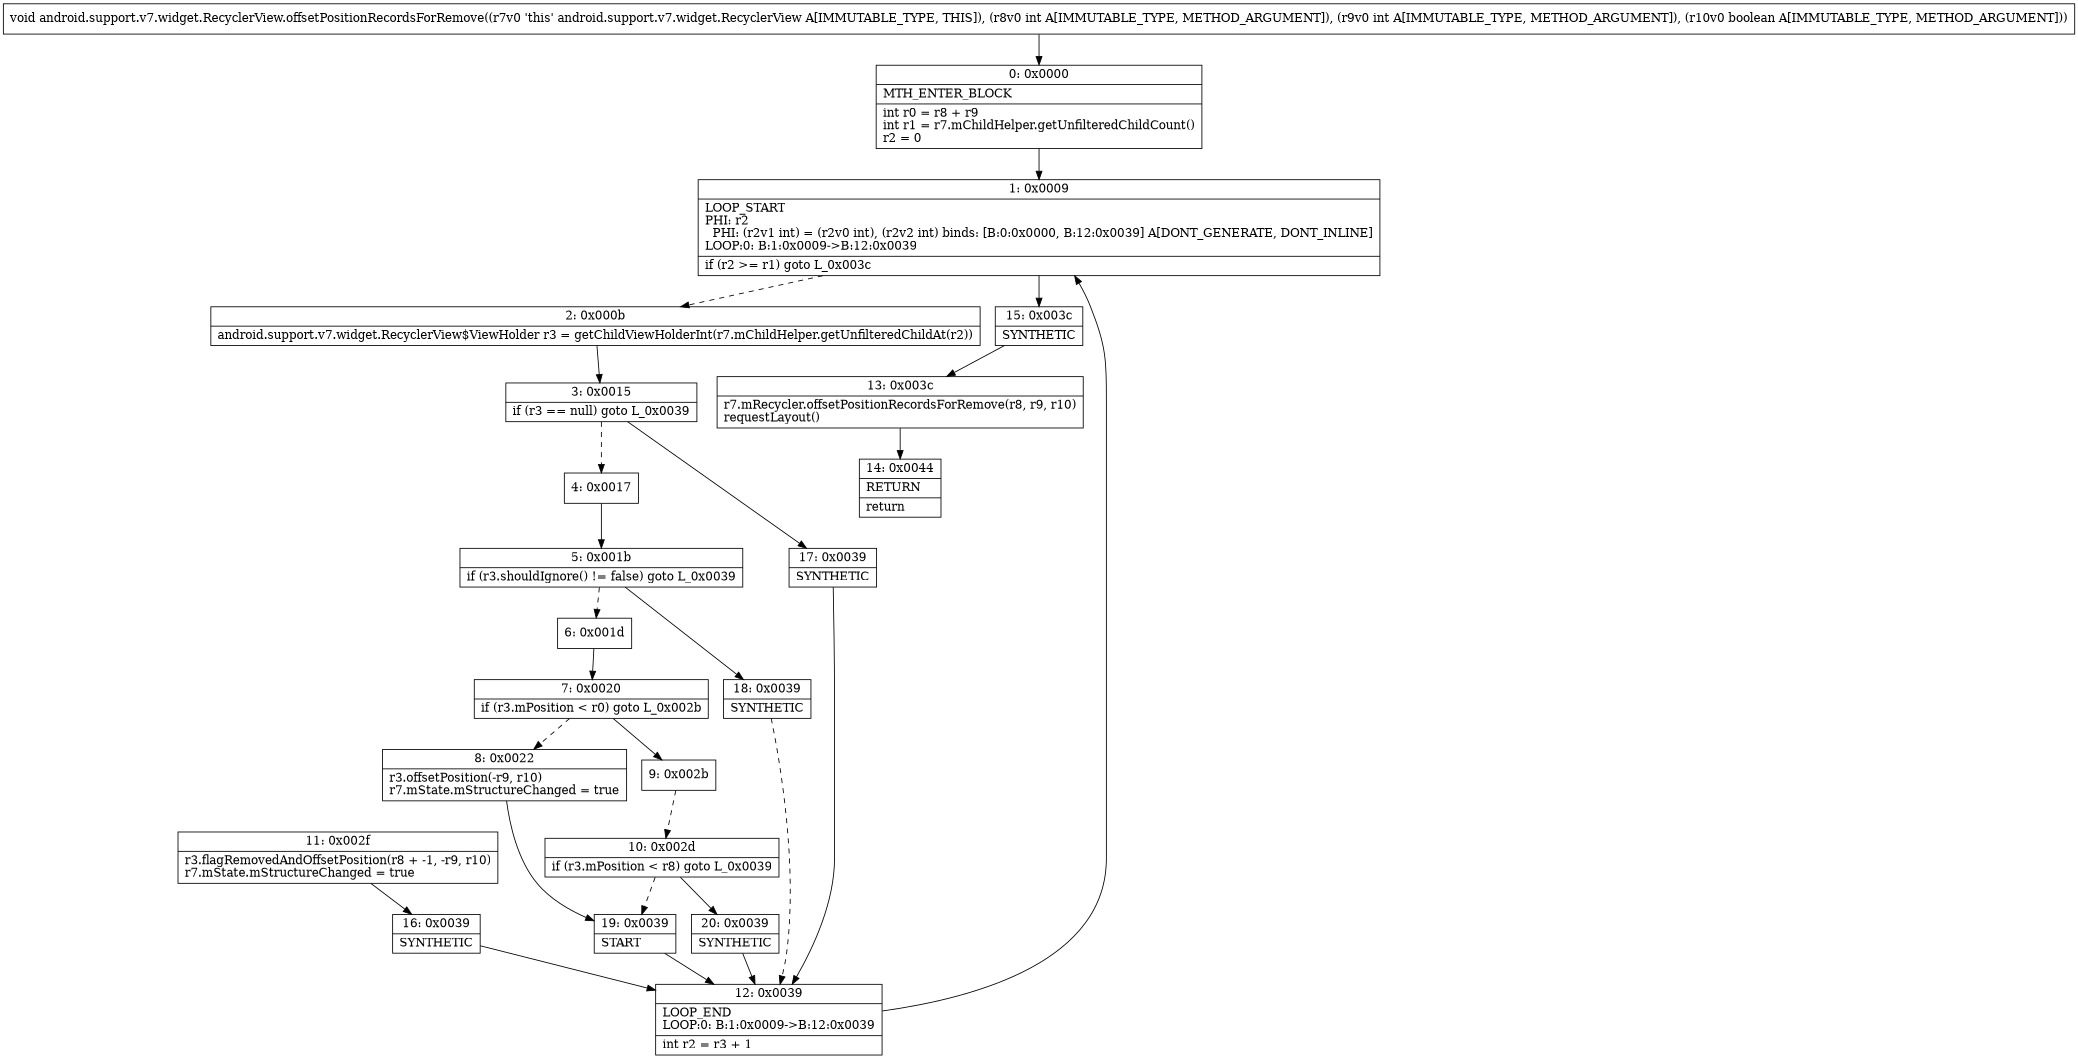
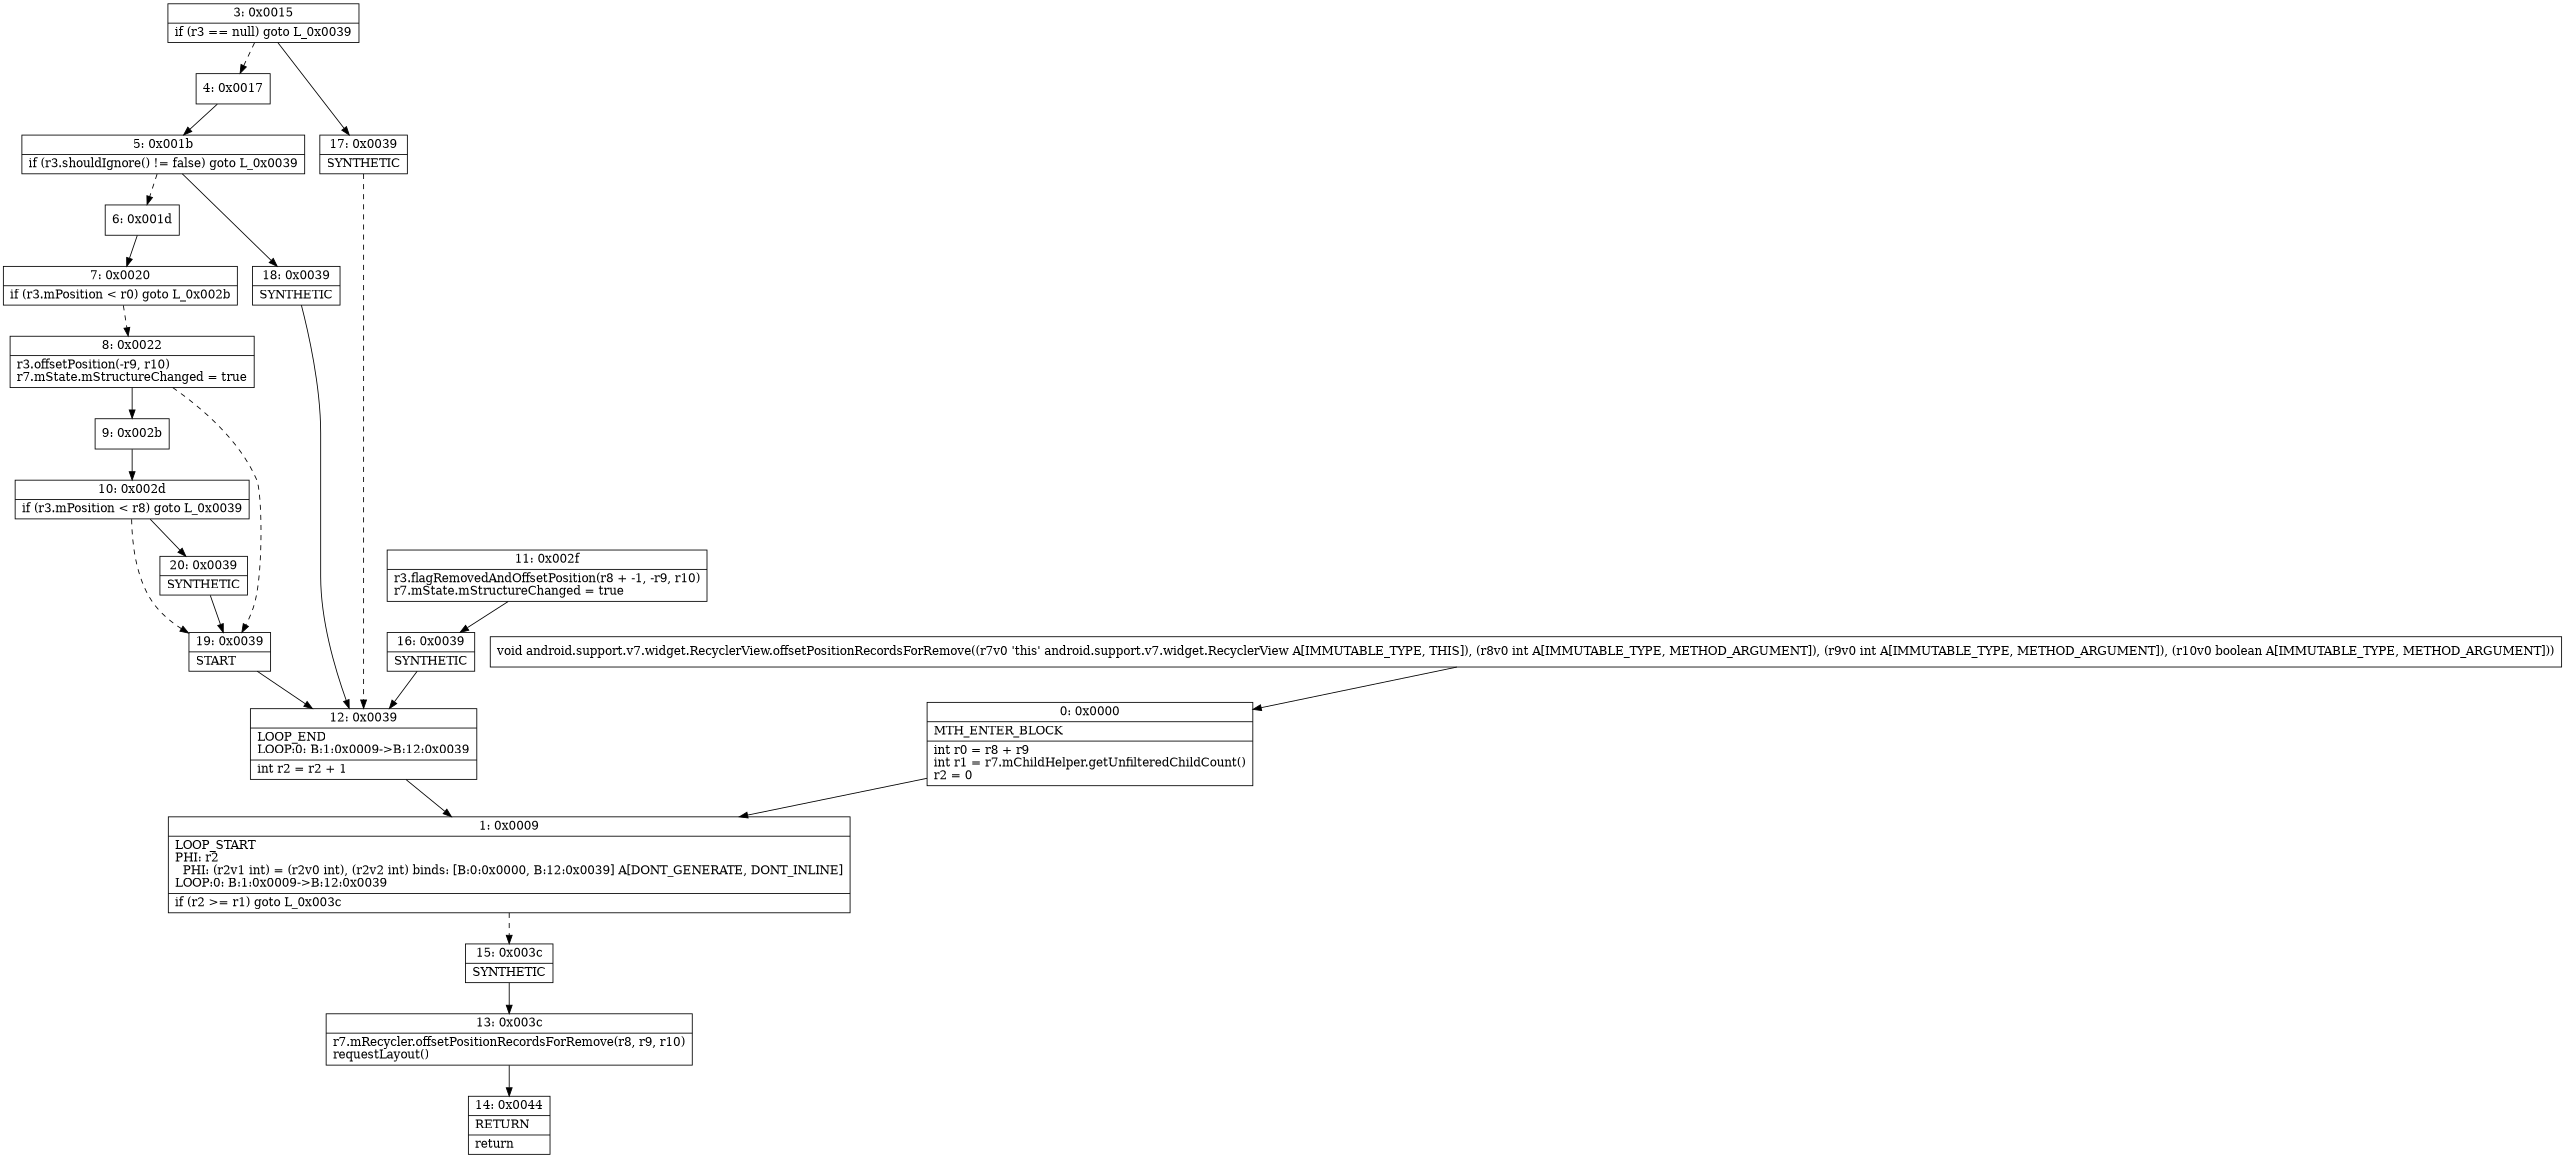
edge "1: 0x0009" -> "15: 0x003c": style solid -> dashed
node "2: 0x000b": removed
edge "7: 0x0020" -> "9: 0x002b": now "8: 0x0022" -> "9: 0x002b"
edge "17: 0x0039" -> "12: 0x0039": style solid -> dashed
edge "9: 0x002b" -> "10: 0x002d": style dashed -> solid
edge "18: 0x0039" -> "12: 0x0039": style dashed -> solid
edge "8: 0x0022" -> "19: 0x0039": style solid -> dashed
edge "20: 0x0039" -> "12: 0x0039": now "20: 0x0039" -> "19: 0x0039"
node "12: 0x0039": text "int r2 = r3 + 1" -> "int r2 = r2 + 1"
